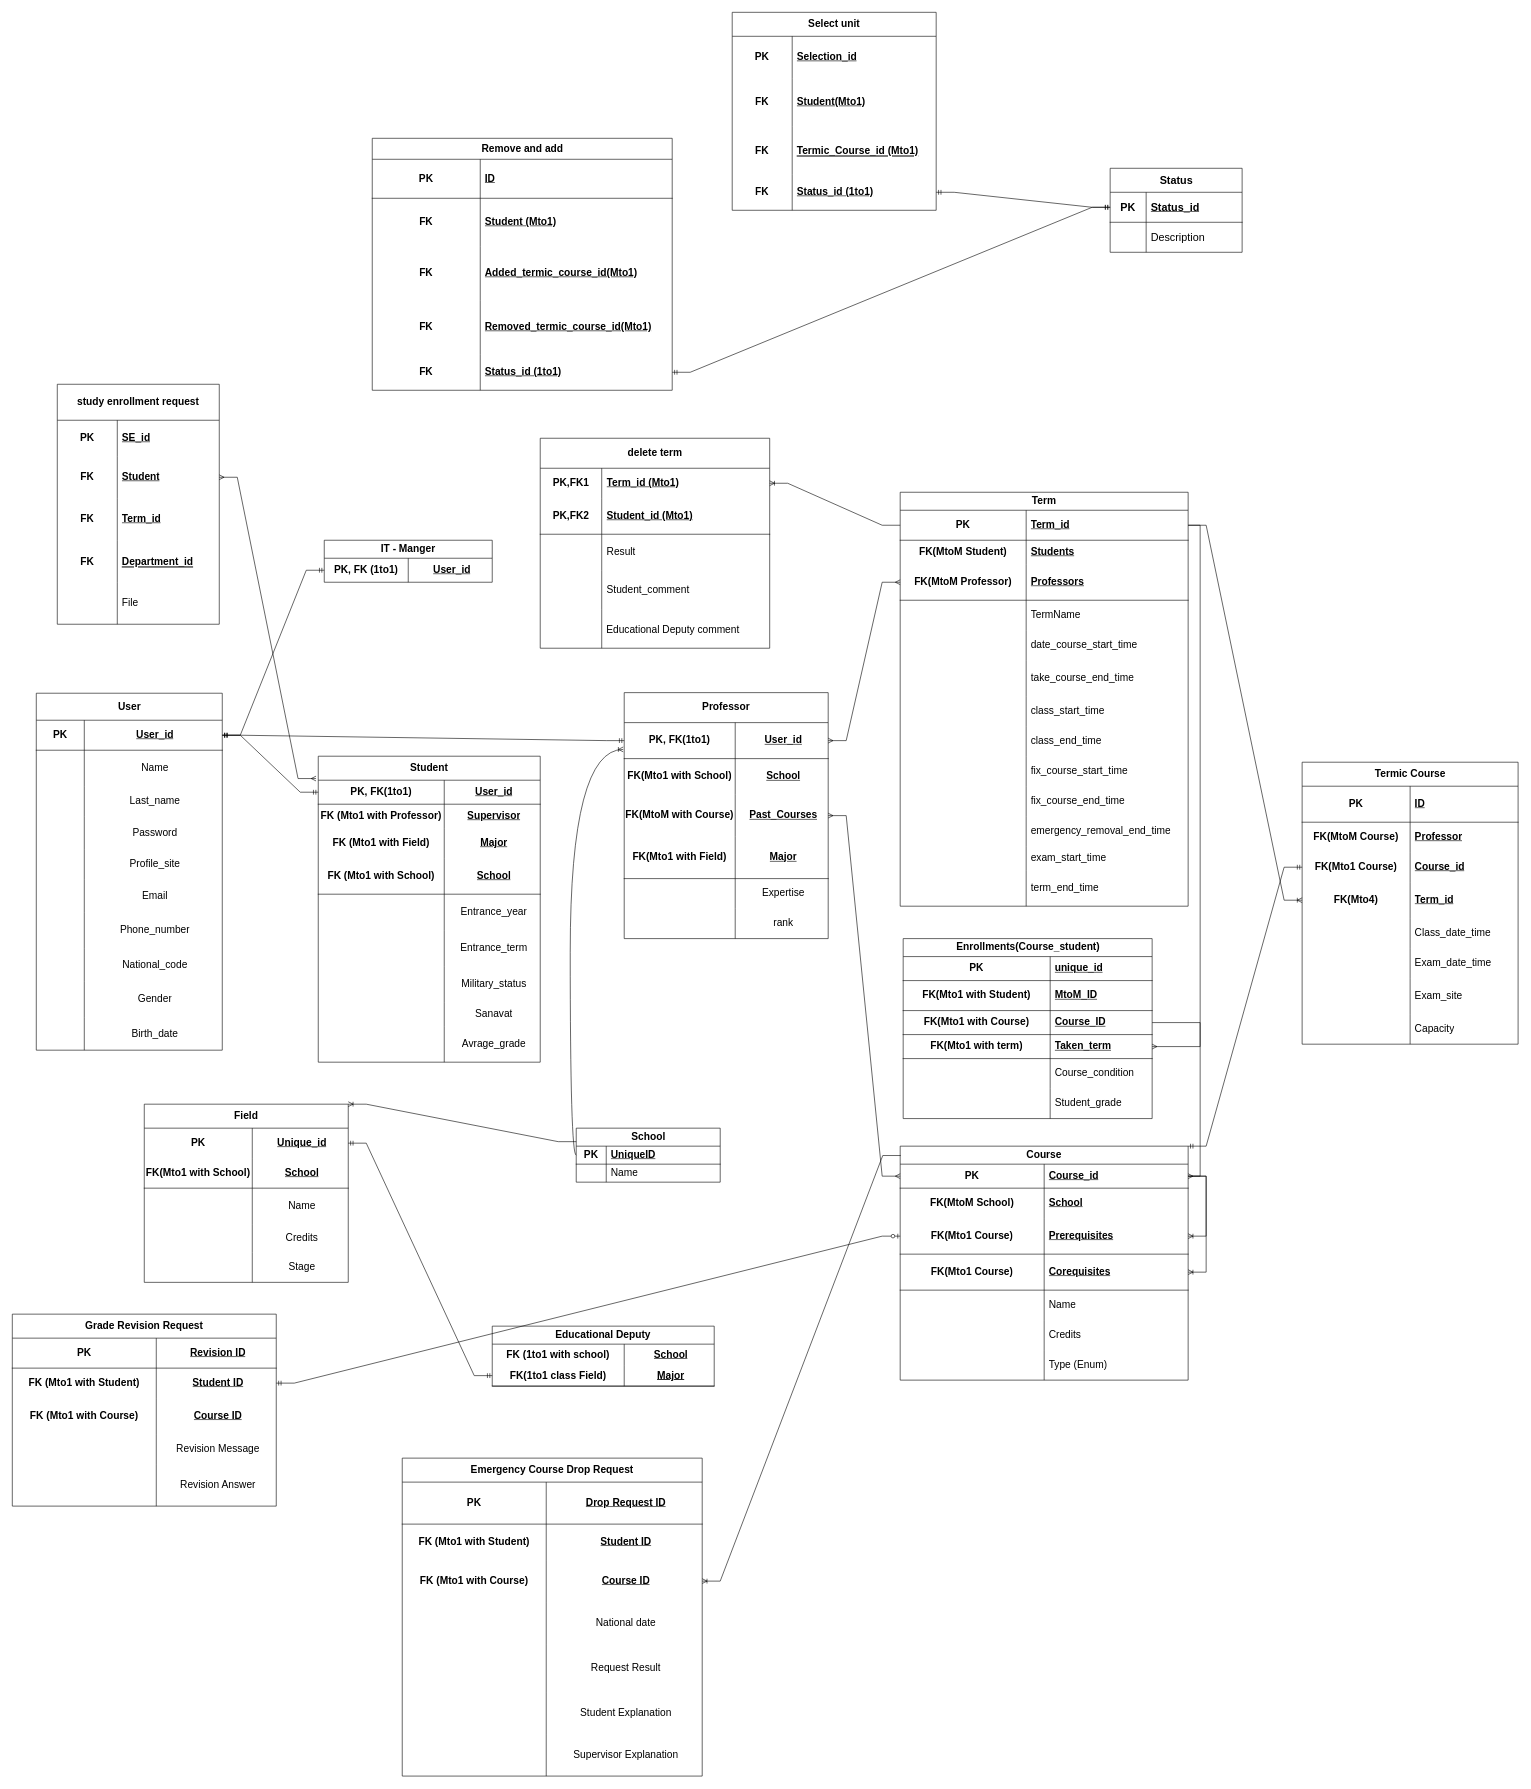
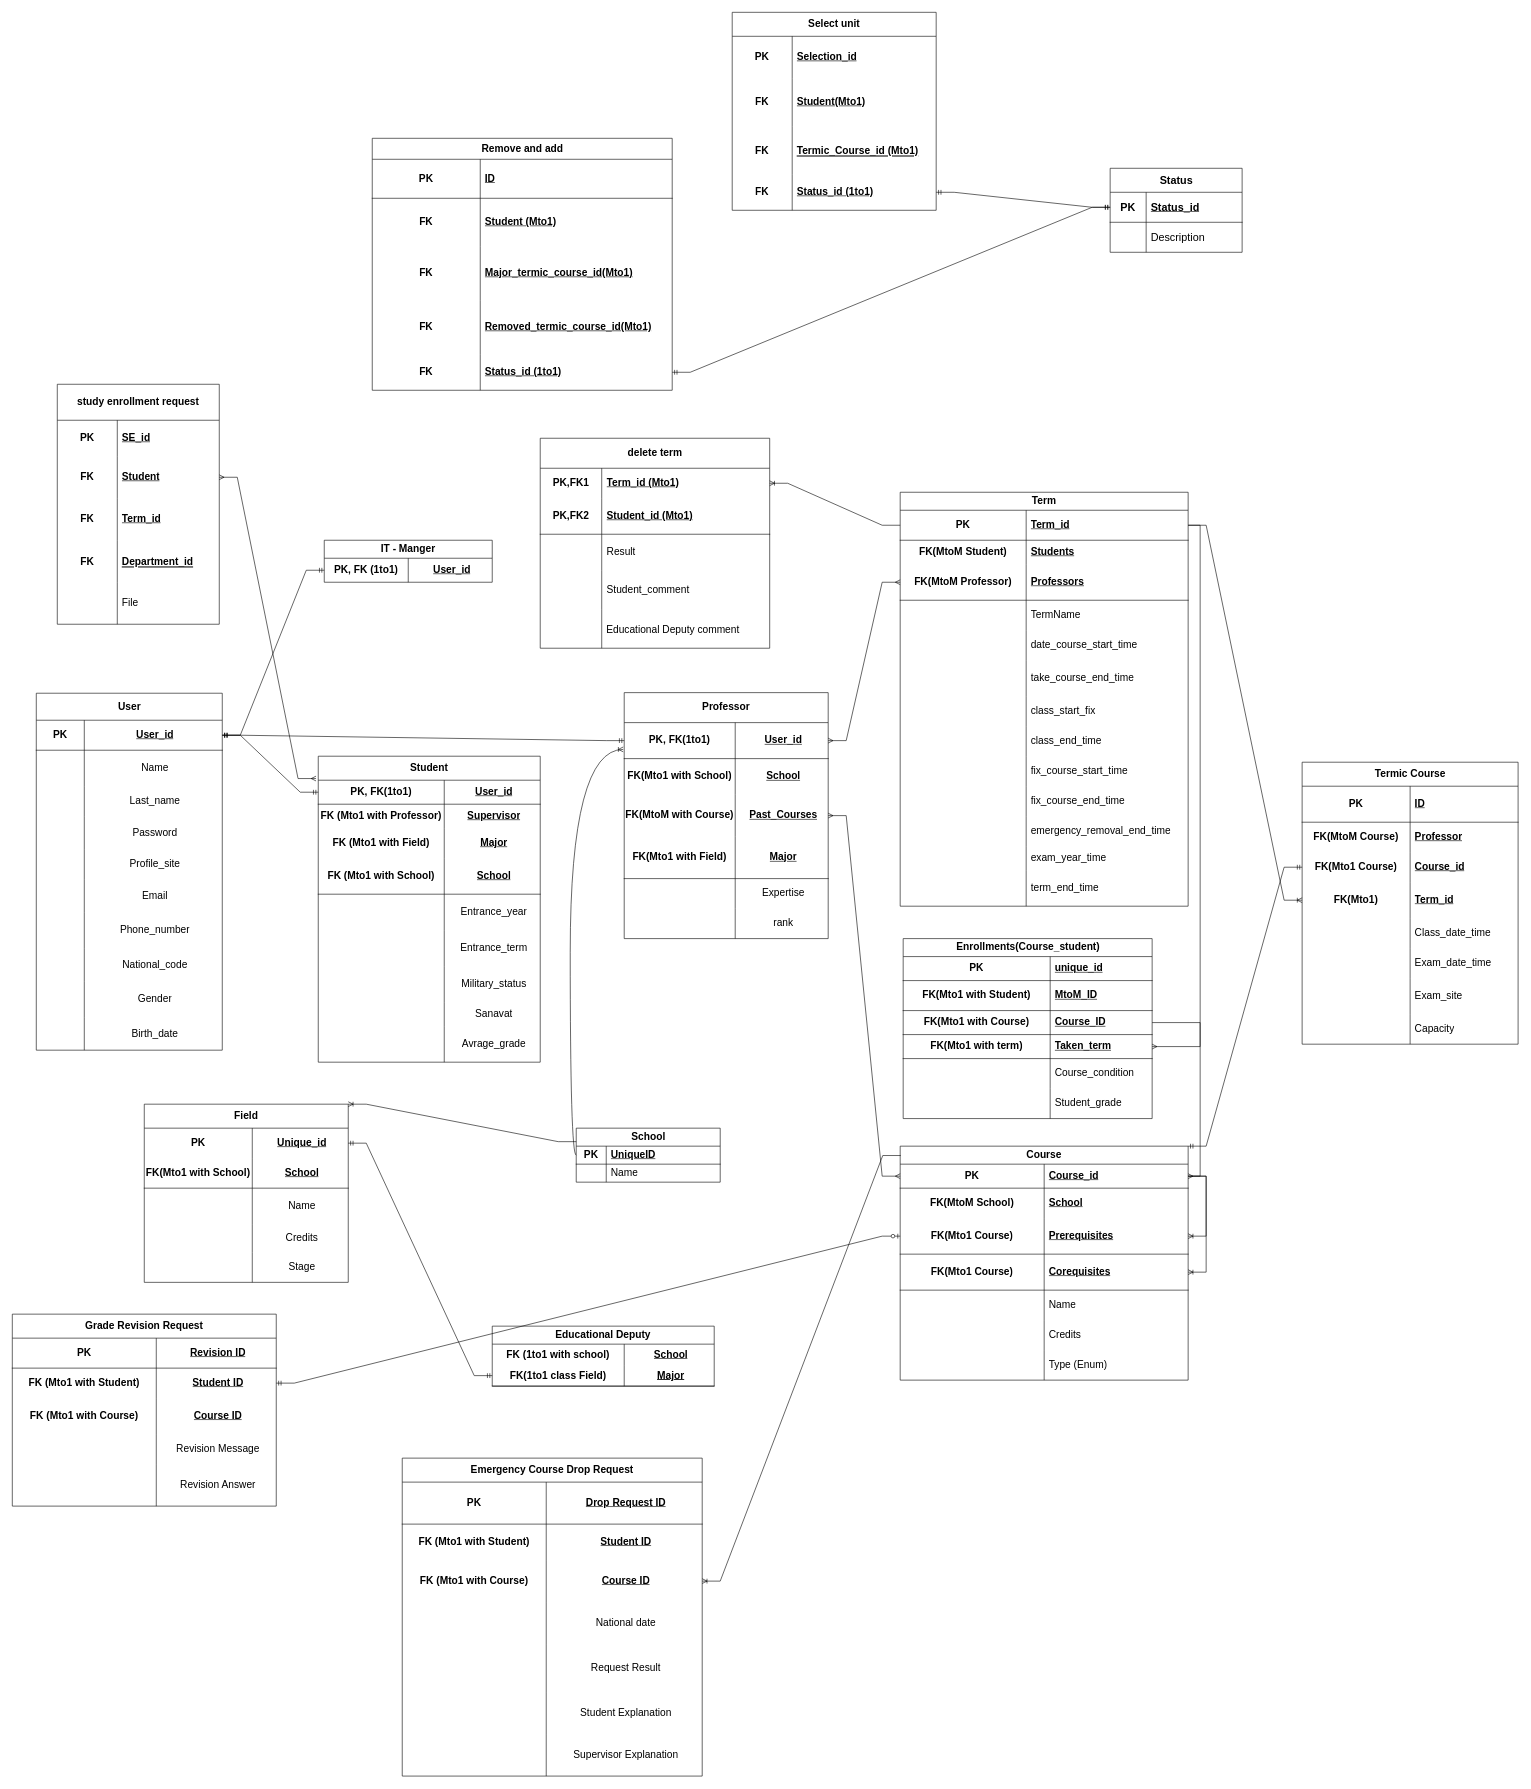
node "Added_termic_course_id(Mto1)": label "Added_termic_course_id(Mto1)" -> "Major_termic_course_id(Mto1)"
node "class_start_time": label "class_start_time" -> "class_start_fix"
node "exam_start_time": label "exam_start_time" -> "exam_year_time"
node "FK(Mto4)": label "FK(Mto4)" -> "FK(Mto1)"
